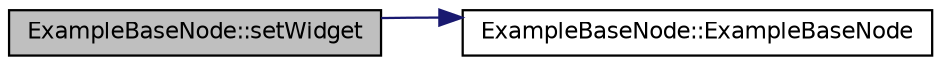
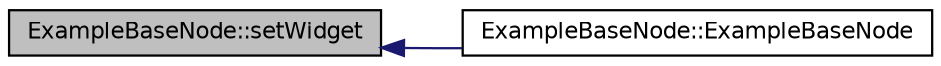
edge "ExampleBaseNode::setWidget" -> "ExampleBaseNode::ExampleBaseNode": reversed
